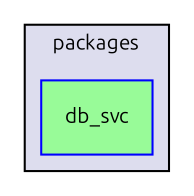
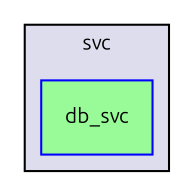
cluster "packages": label "packages" -> "svc"
